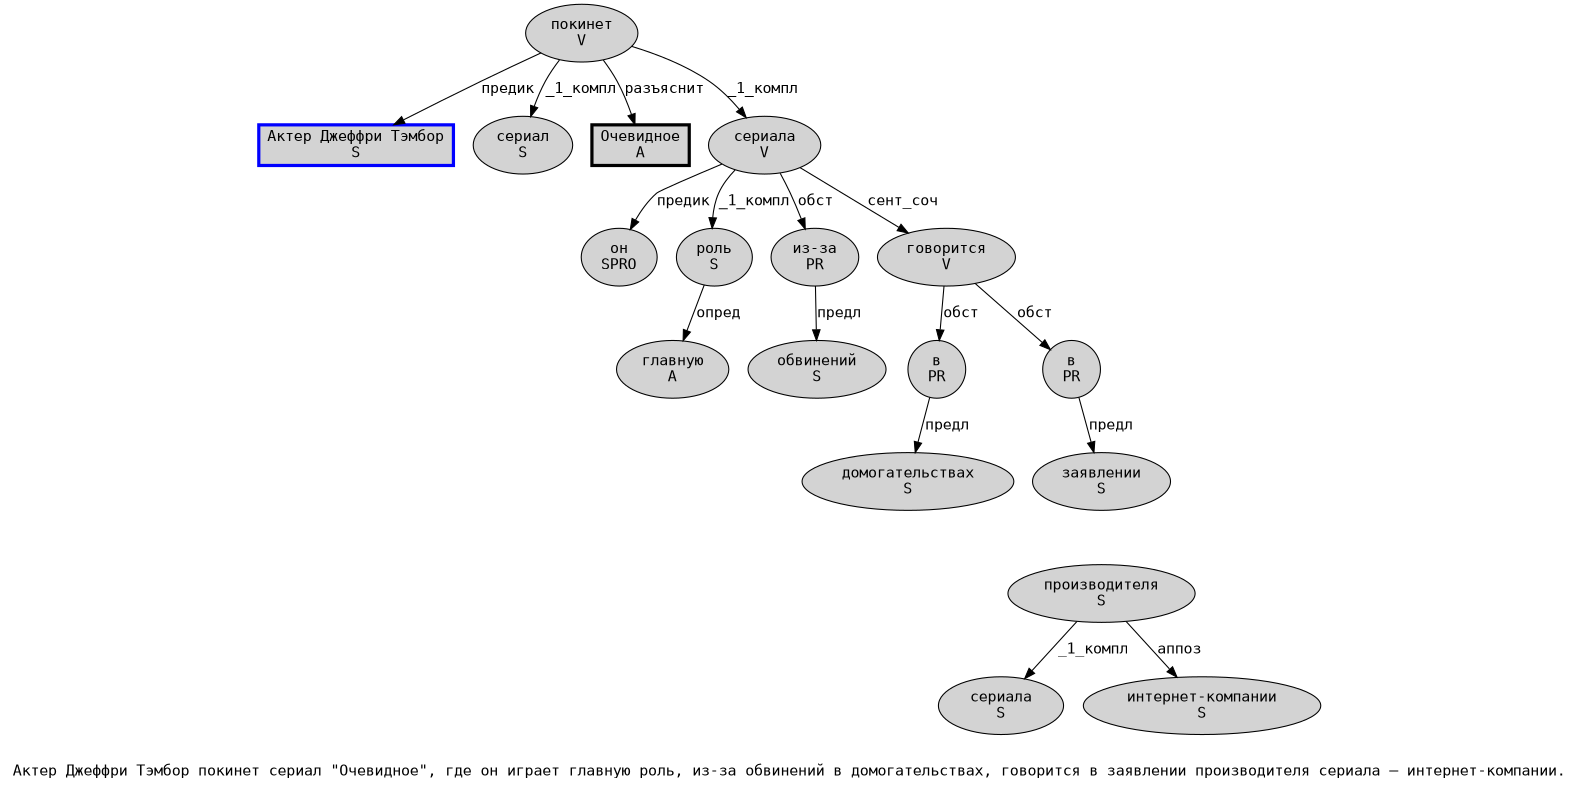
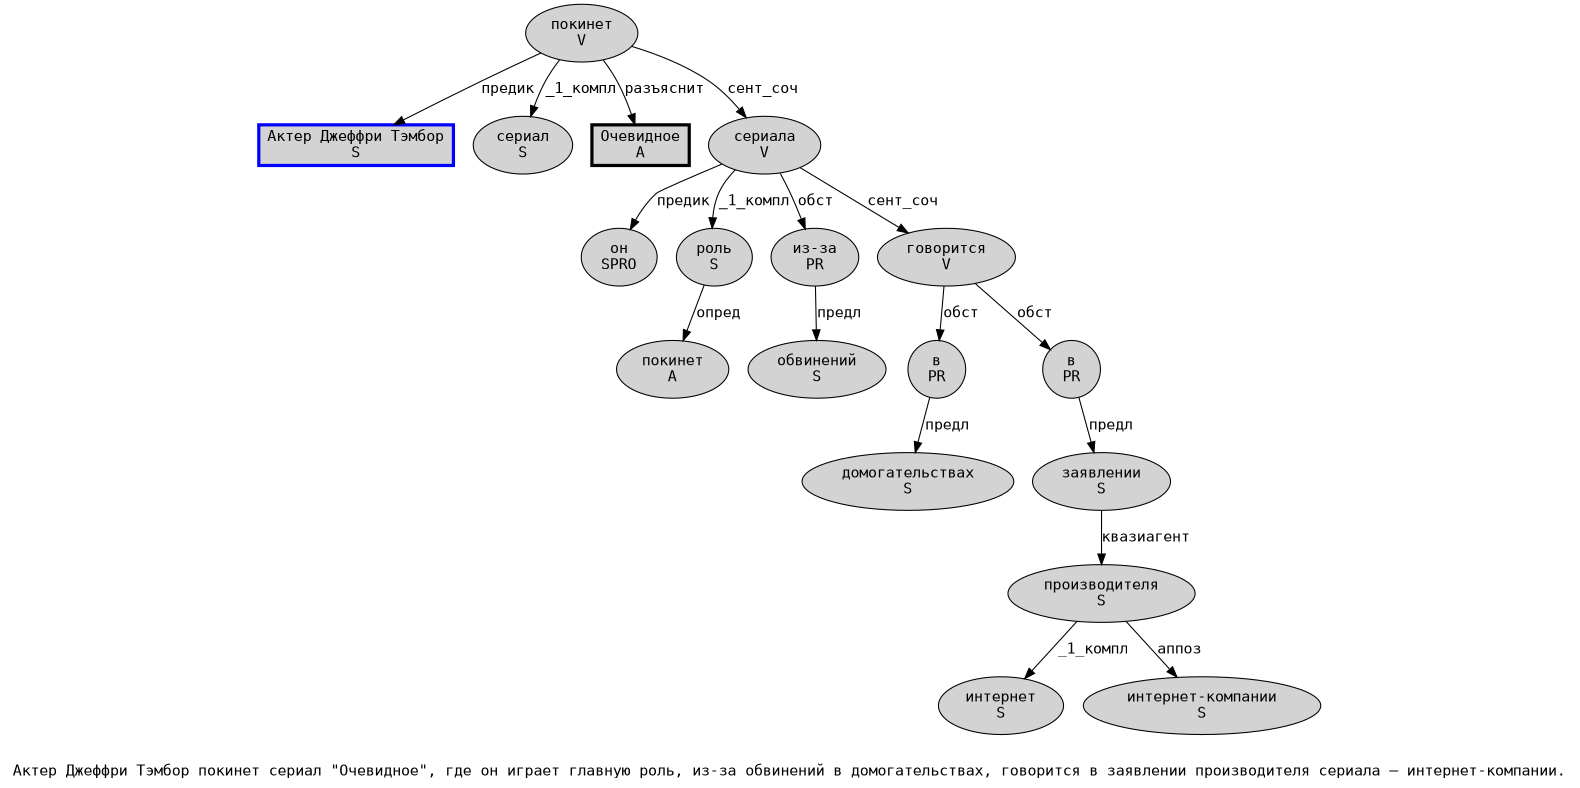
edge "покинет V" -> "сериала V": label "_1_компл" -> "сент_соч"
node "главную A": label "главную A" -> "покинет A"
edge "заявлении S" -> "производителя S": added, label "квазиагент"
node "сериала S": label "сериала S" -> "интернет S"
